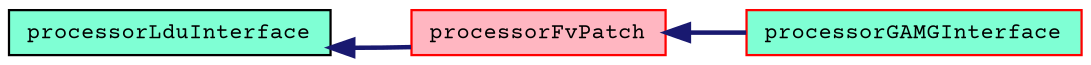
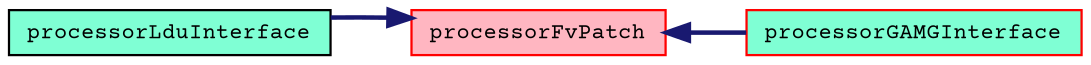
edge "processorFvPatch" -> "processorLduInterface": reversed
